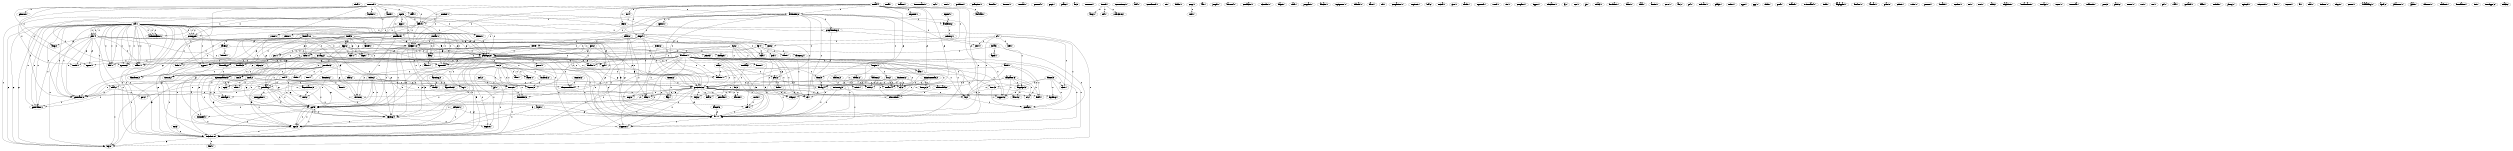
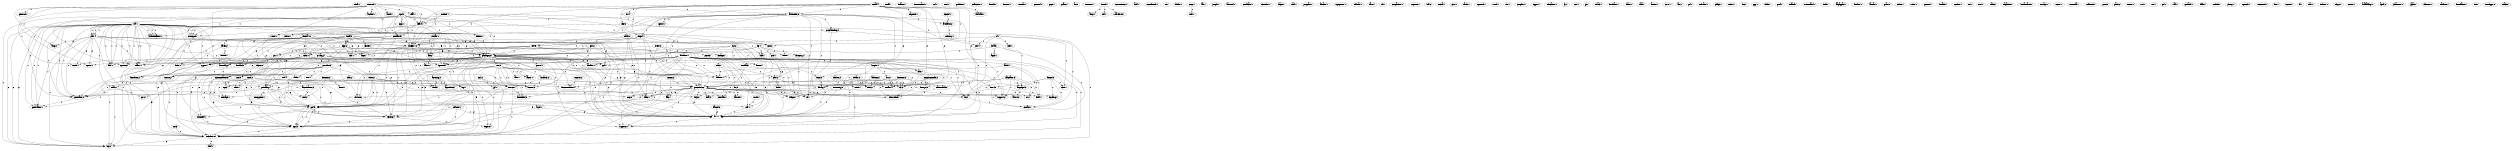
node "type(1)": label "type(1)" -> "dec(1)"
edge "code(11)" -> "version(6)": removed, label "2"
edge "privacy(2)" -> "key(2)": now "prz(1)" -> "key(2)"
edge "dr(2)" -> "subroutine(1)": added, label "1"
